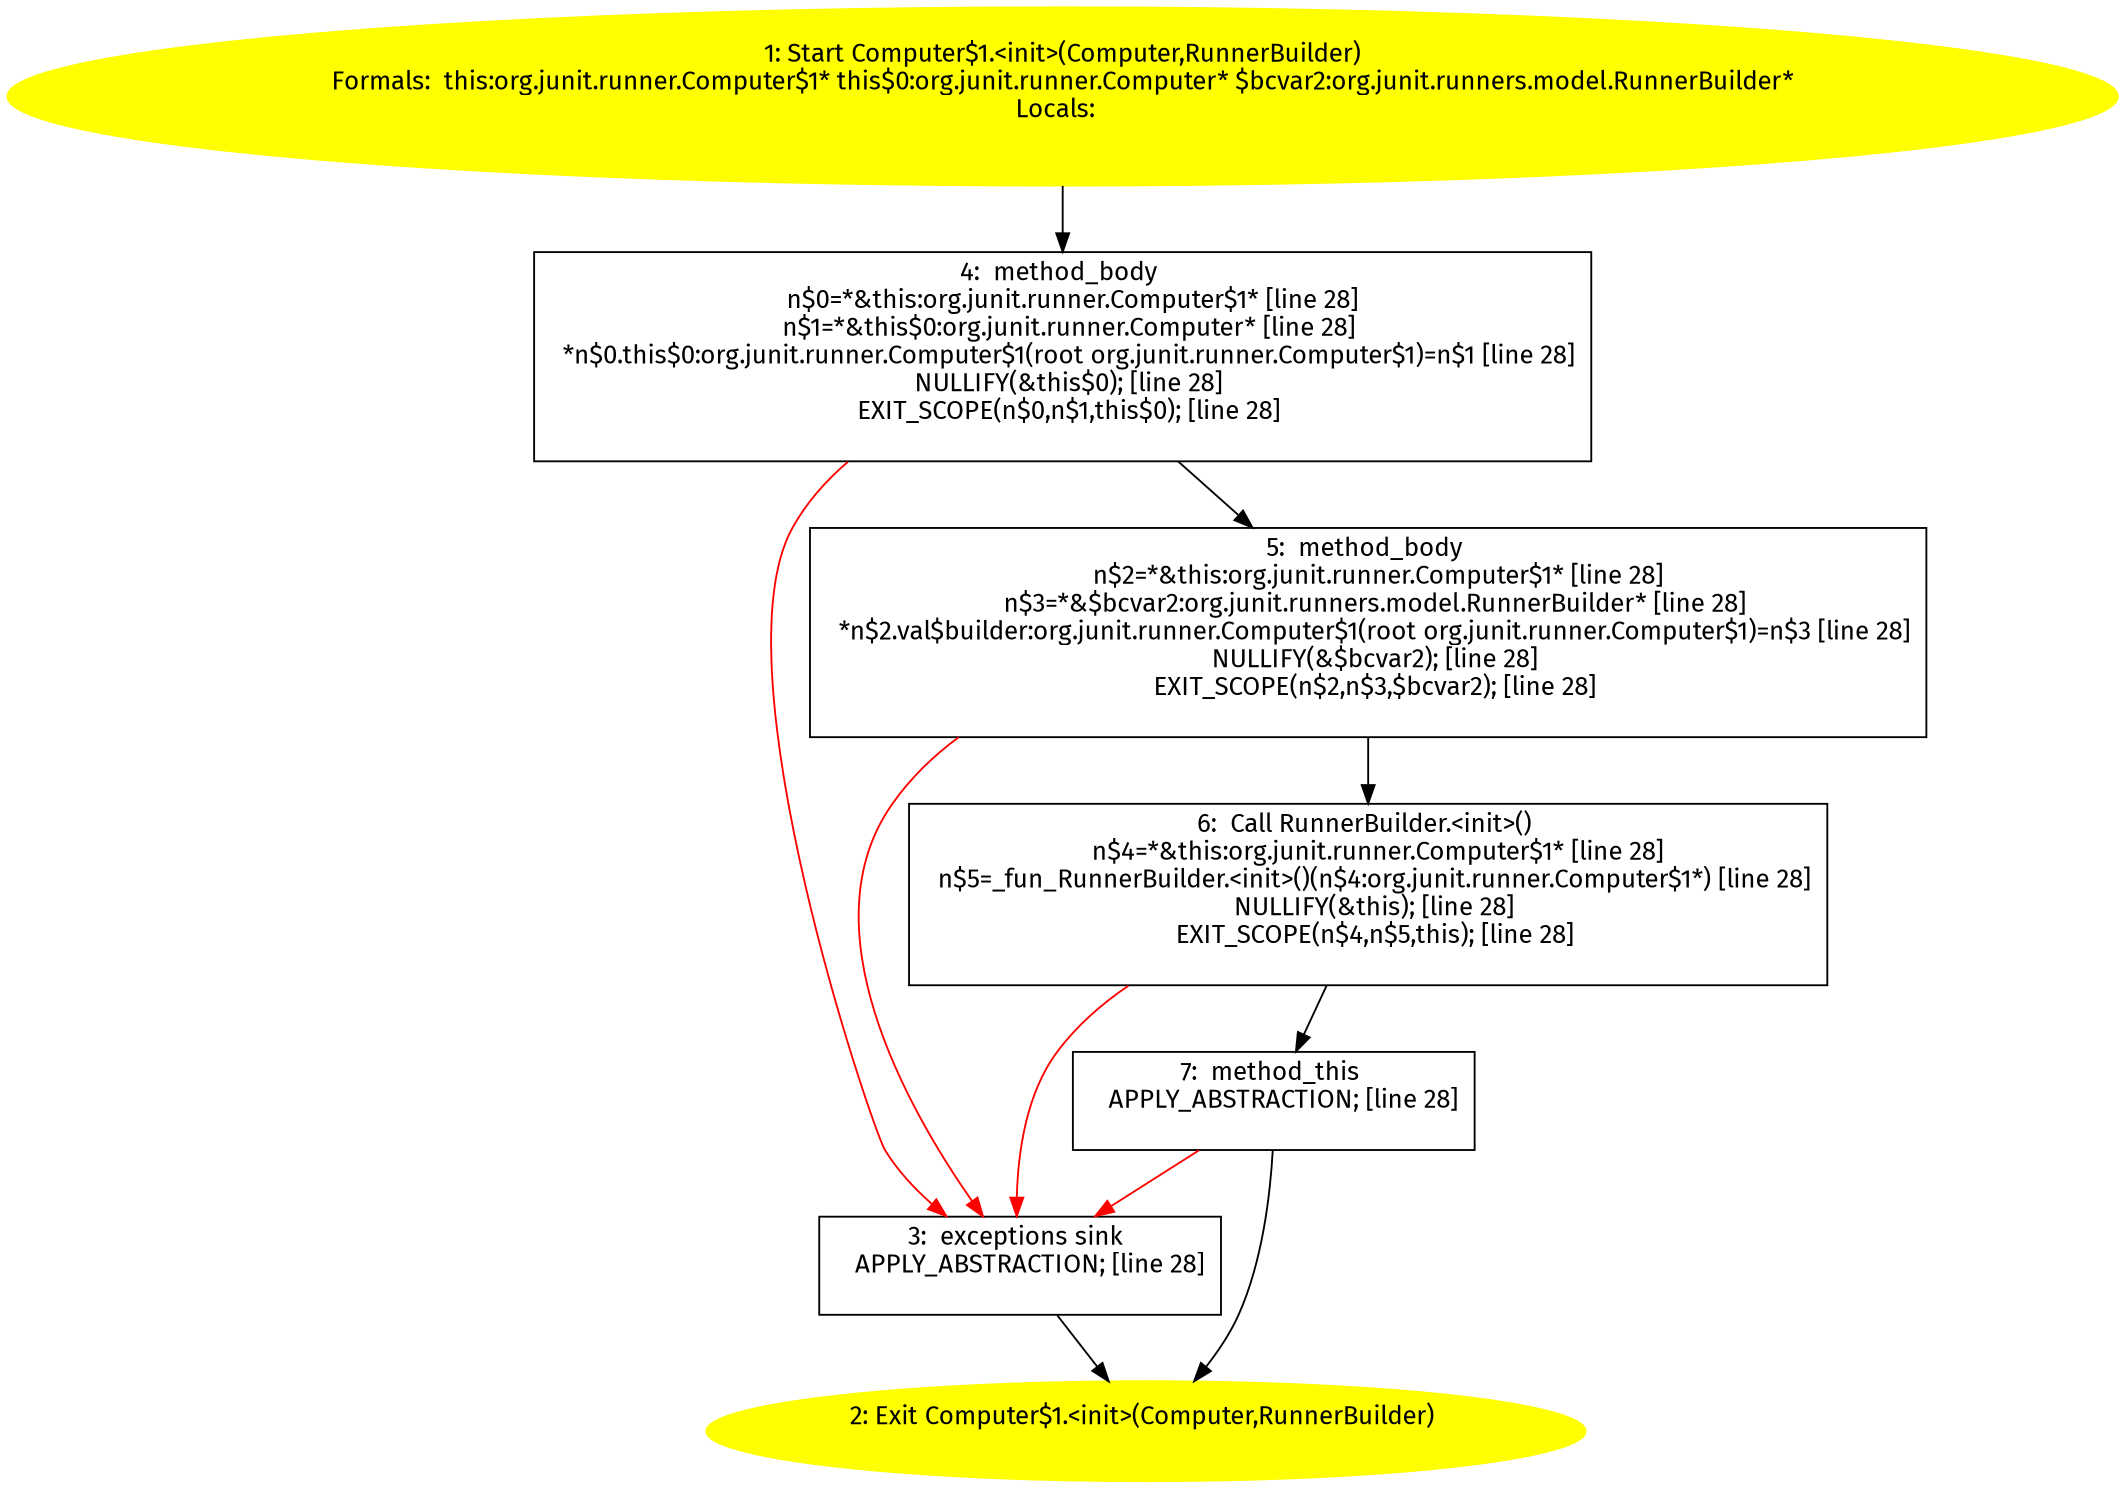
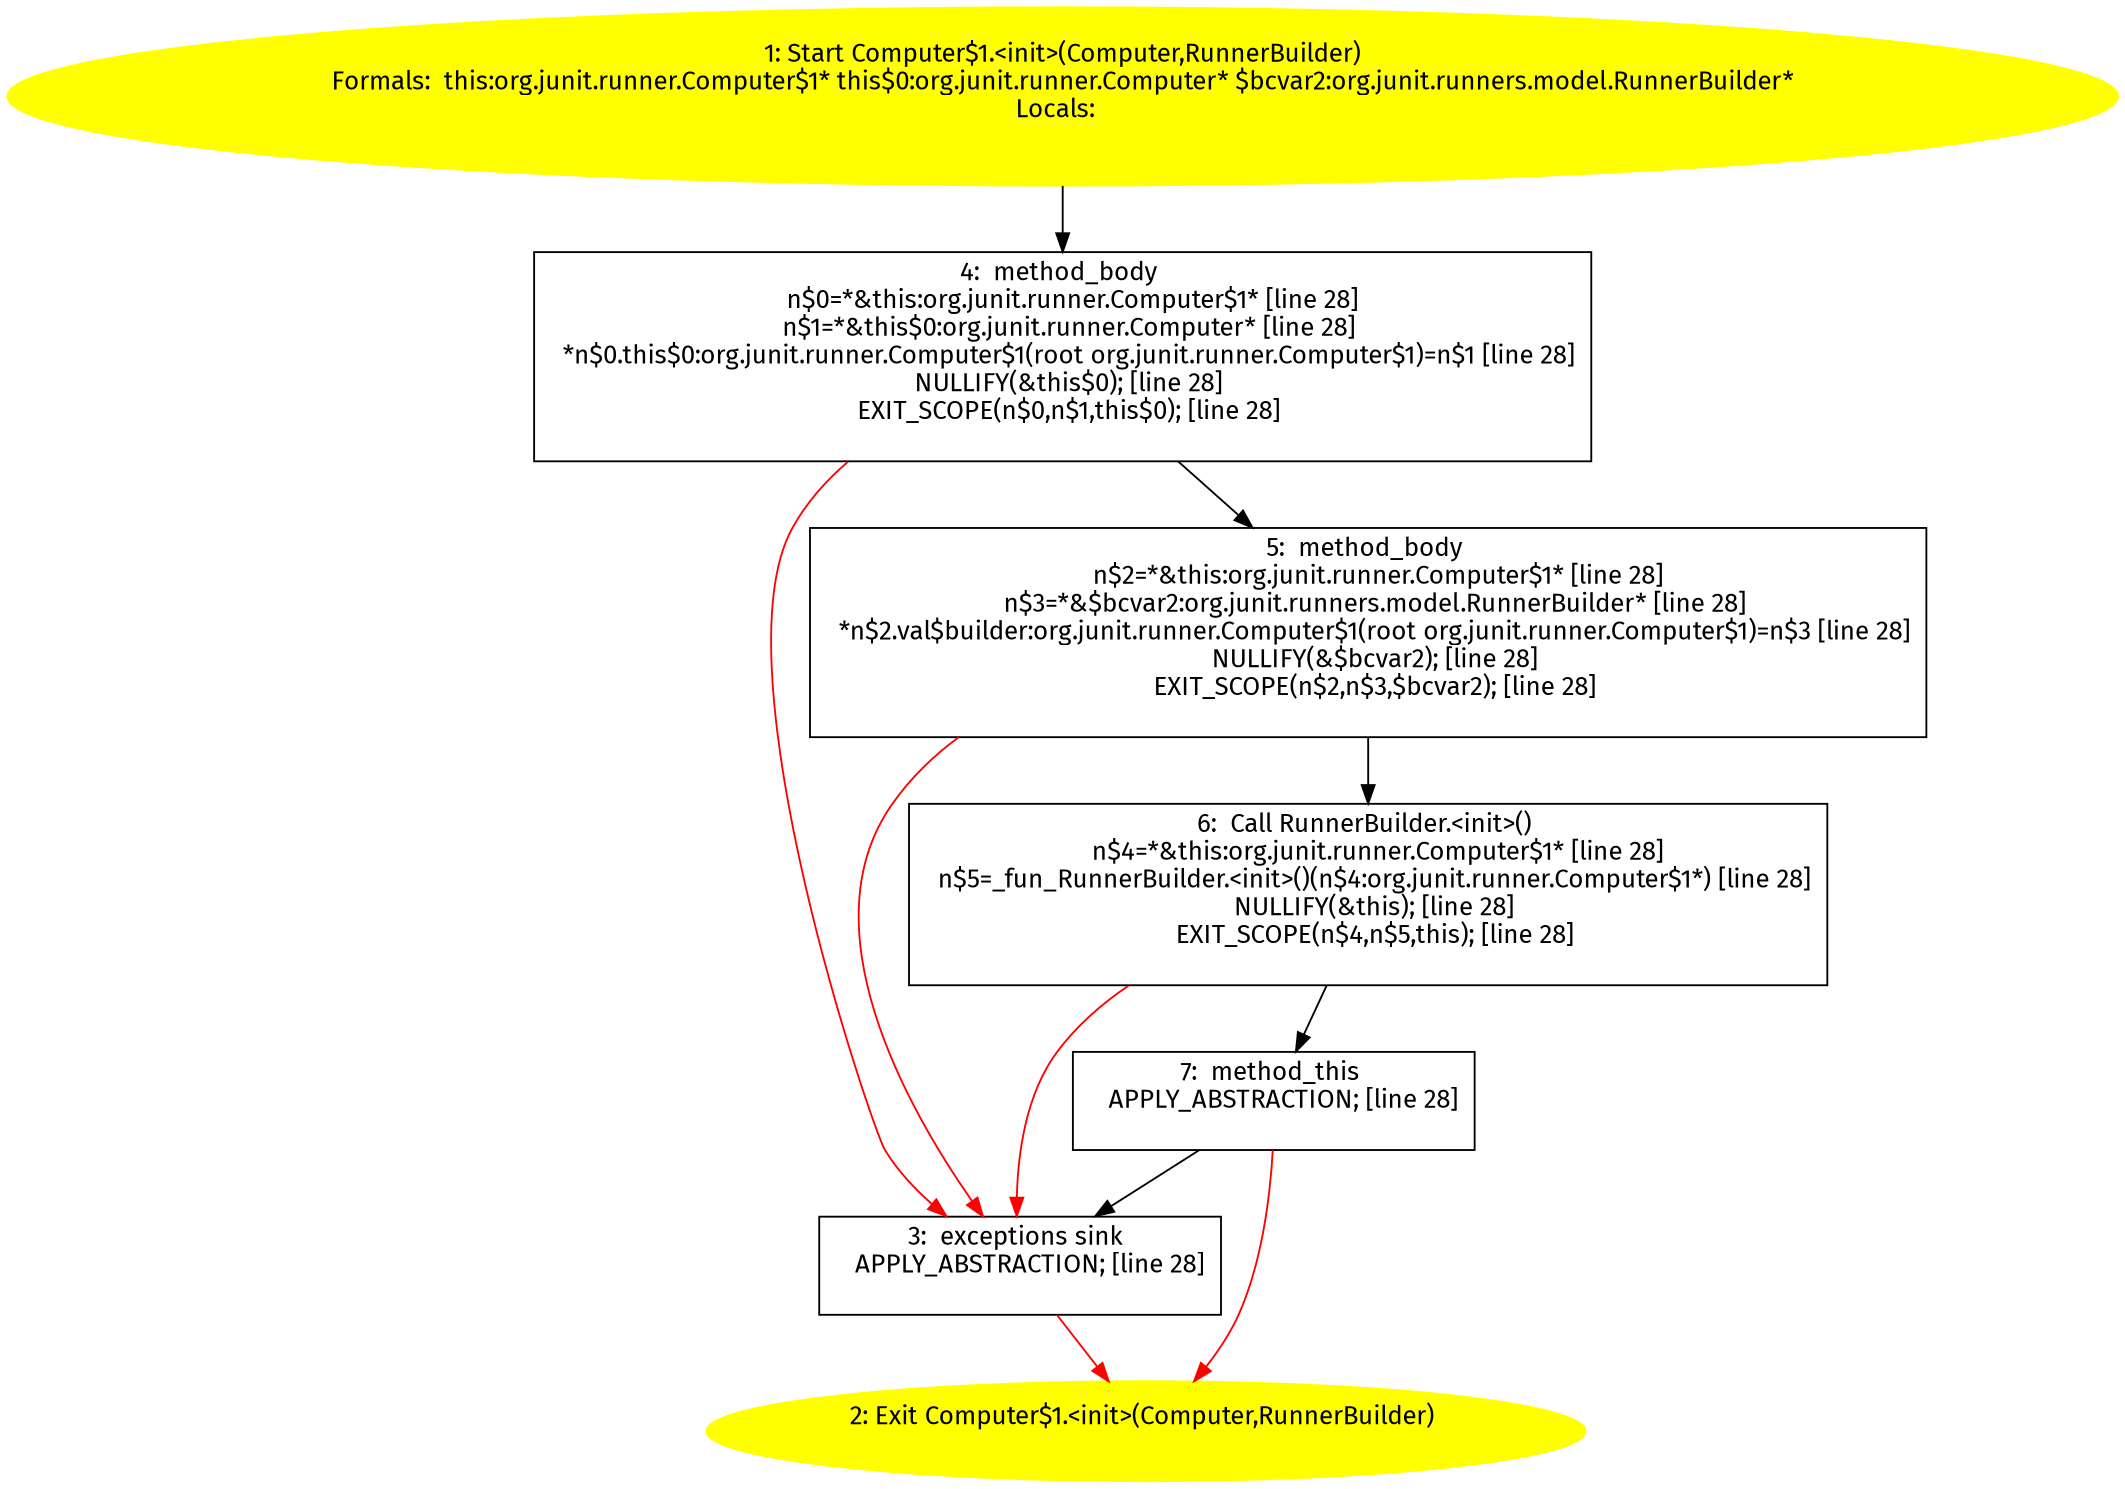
edge "7:  method_this APPLY_ABSTRACTION; [line 28]" -> "3:  exceptions sink APPLY_ABSTRACTION; [line 28]": color red -> black
edge "7:  method_this APPLY_ABSTRACTION; [line 28]" -> "2: Exit Computer$1.<init>(Computer,RunnerBuilder)": color black -> red
edge "3:  exceptions sink APPLY_ABSTRACTION; [line 28]" -> "2: Exit Computer$1.<init>(Computer,RunnerBuilder)": color black -> red
